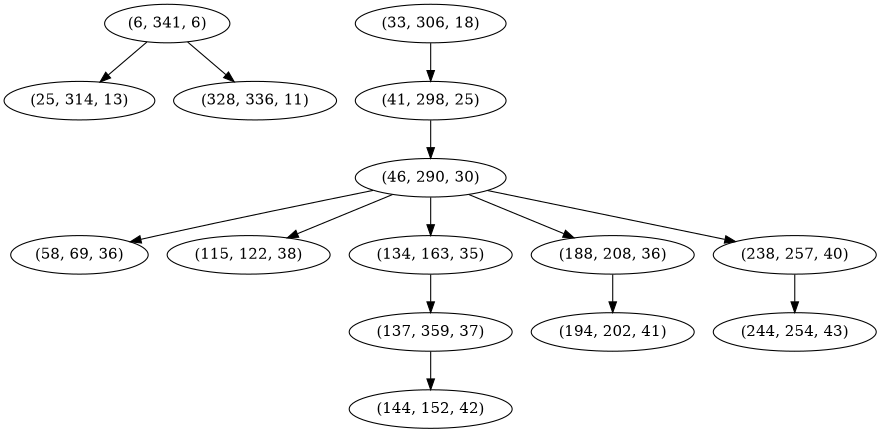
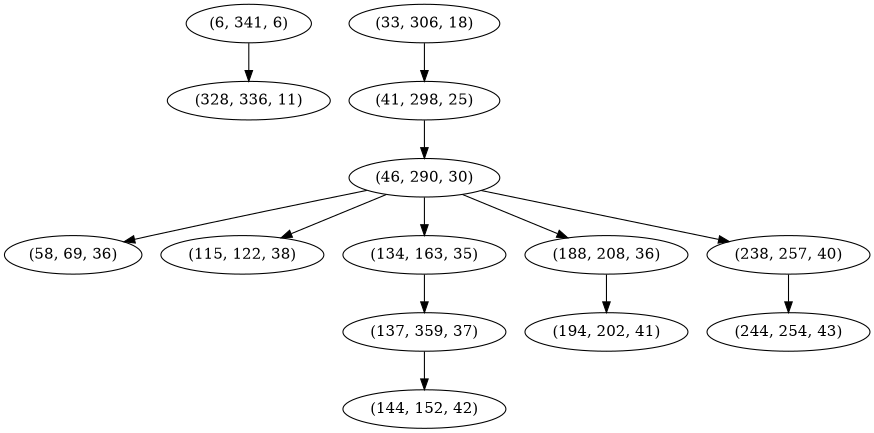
node "(25, 314, 13)": removed
